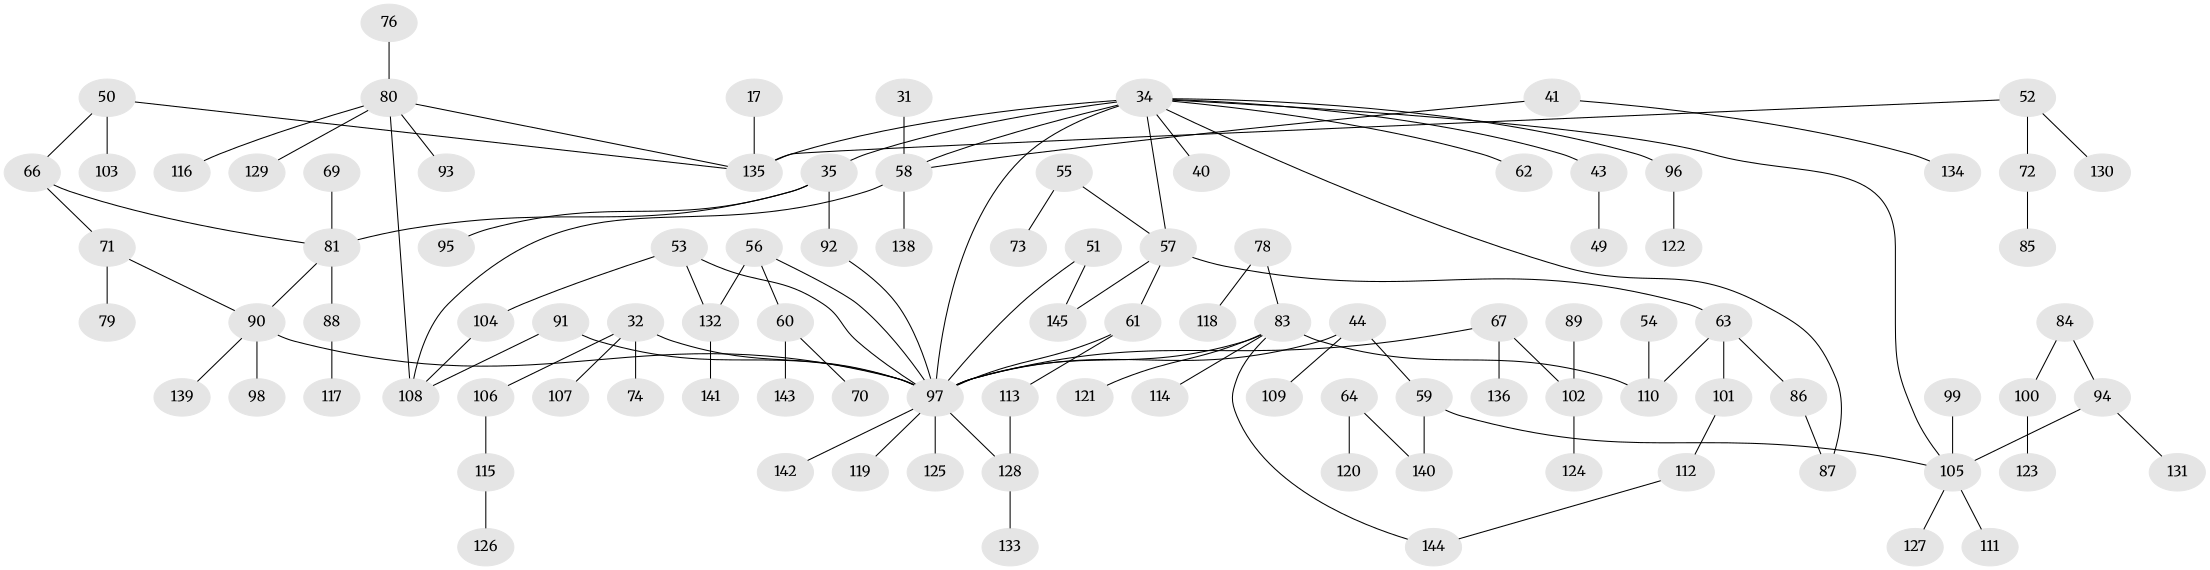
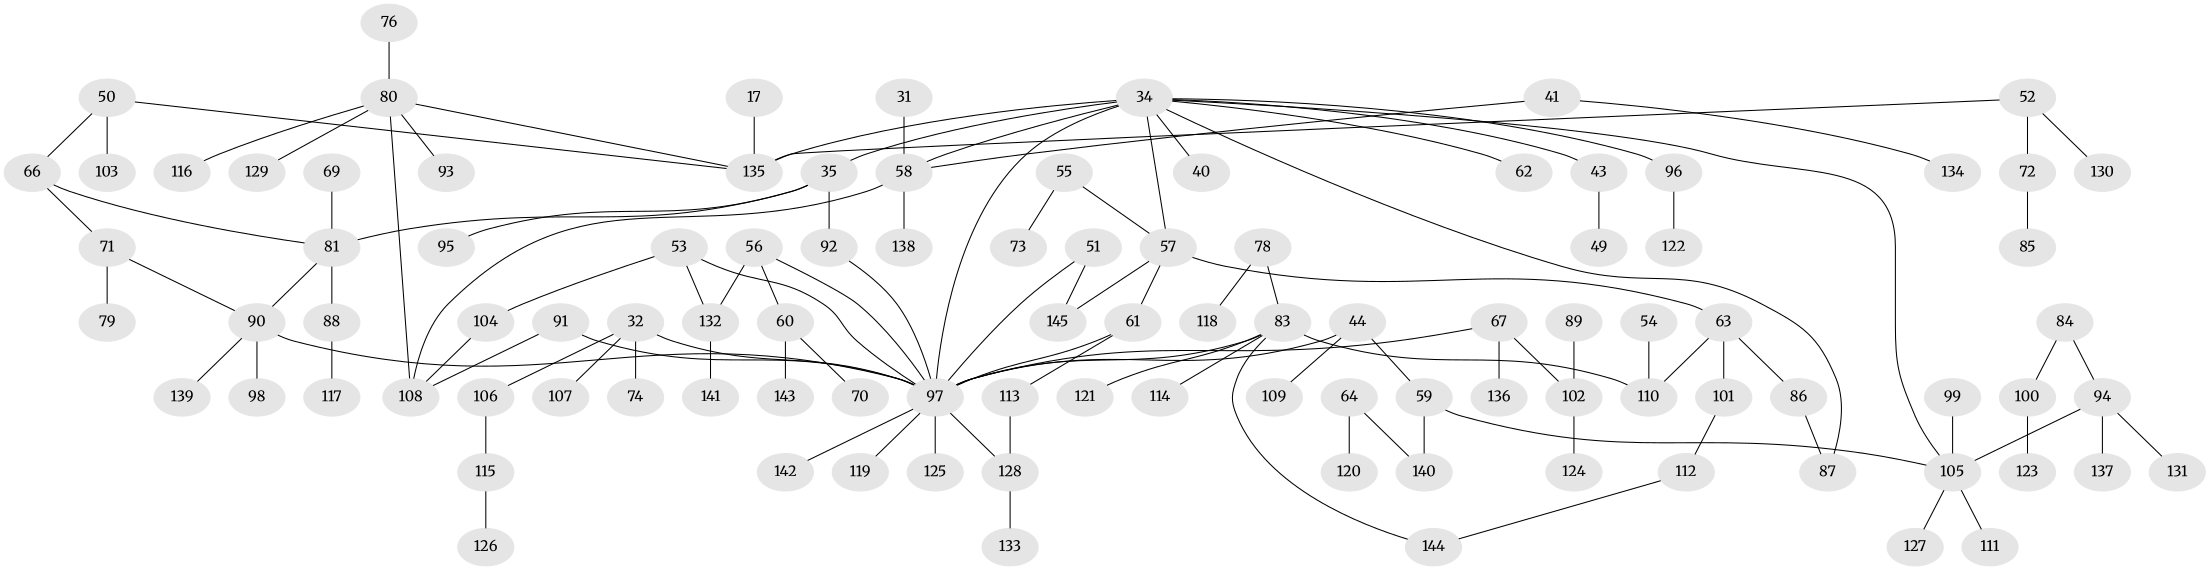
node "137": added
